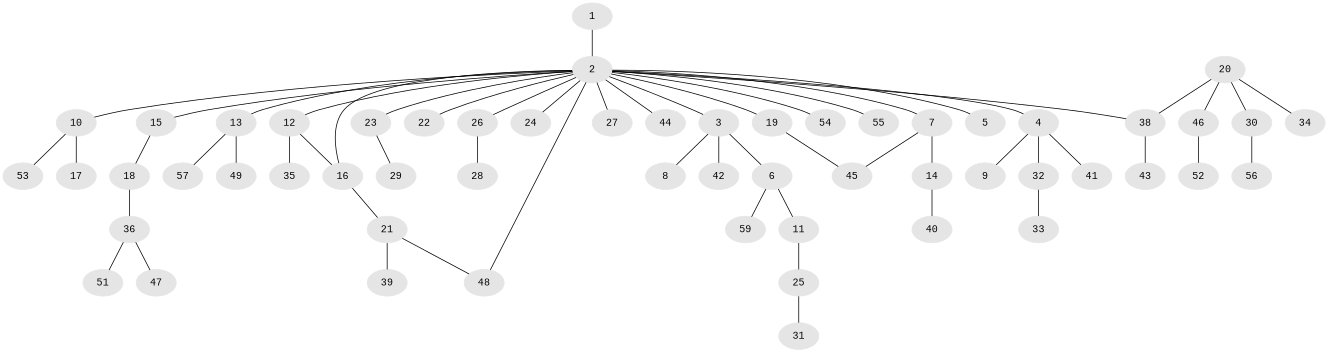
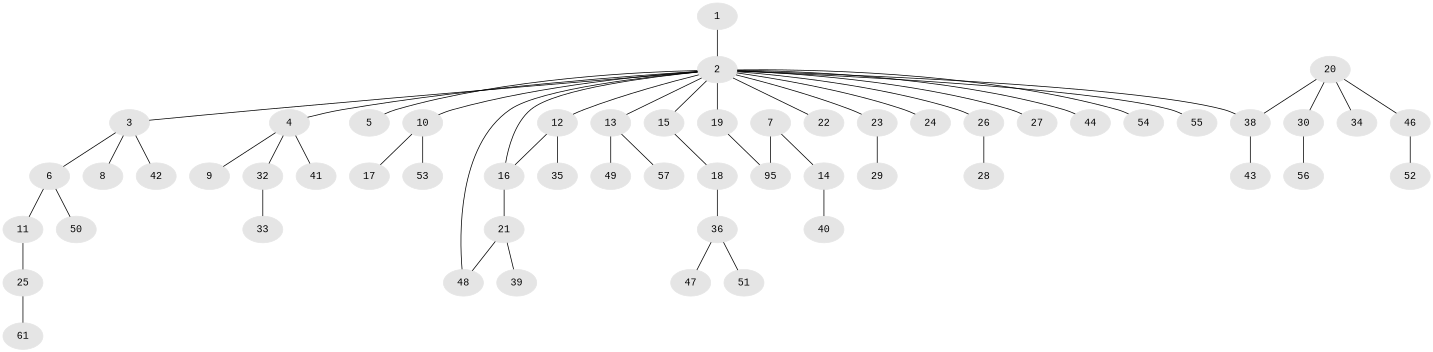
edge "2" -- "7": removed
node "45": label "45" -> "95"
node "59": label "59" -> "50"
node "31": label "31" -> "61"
